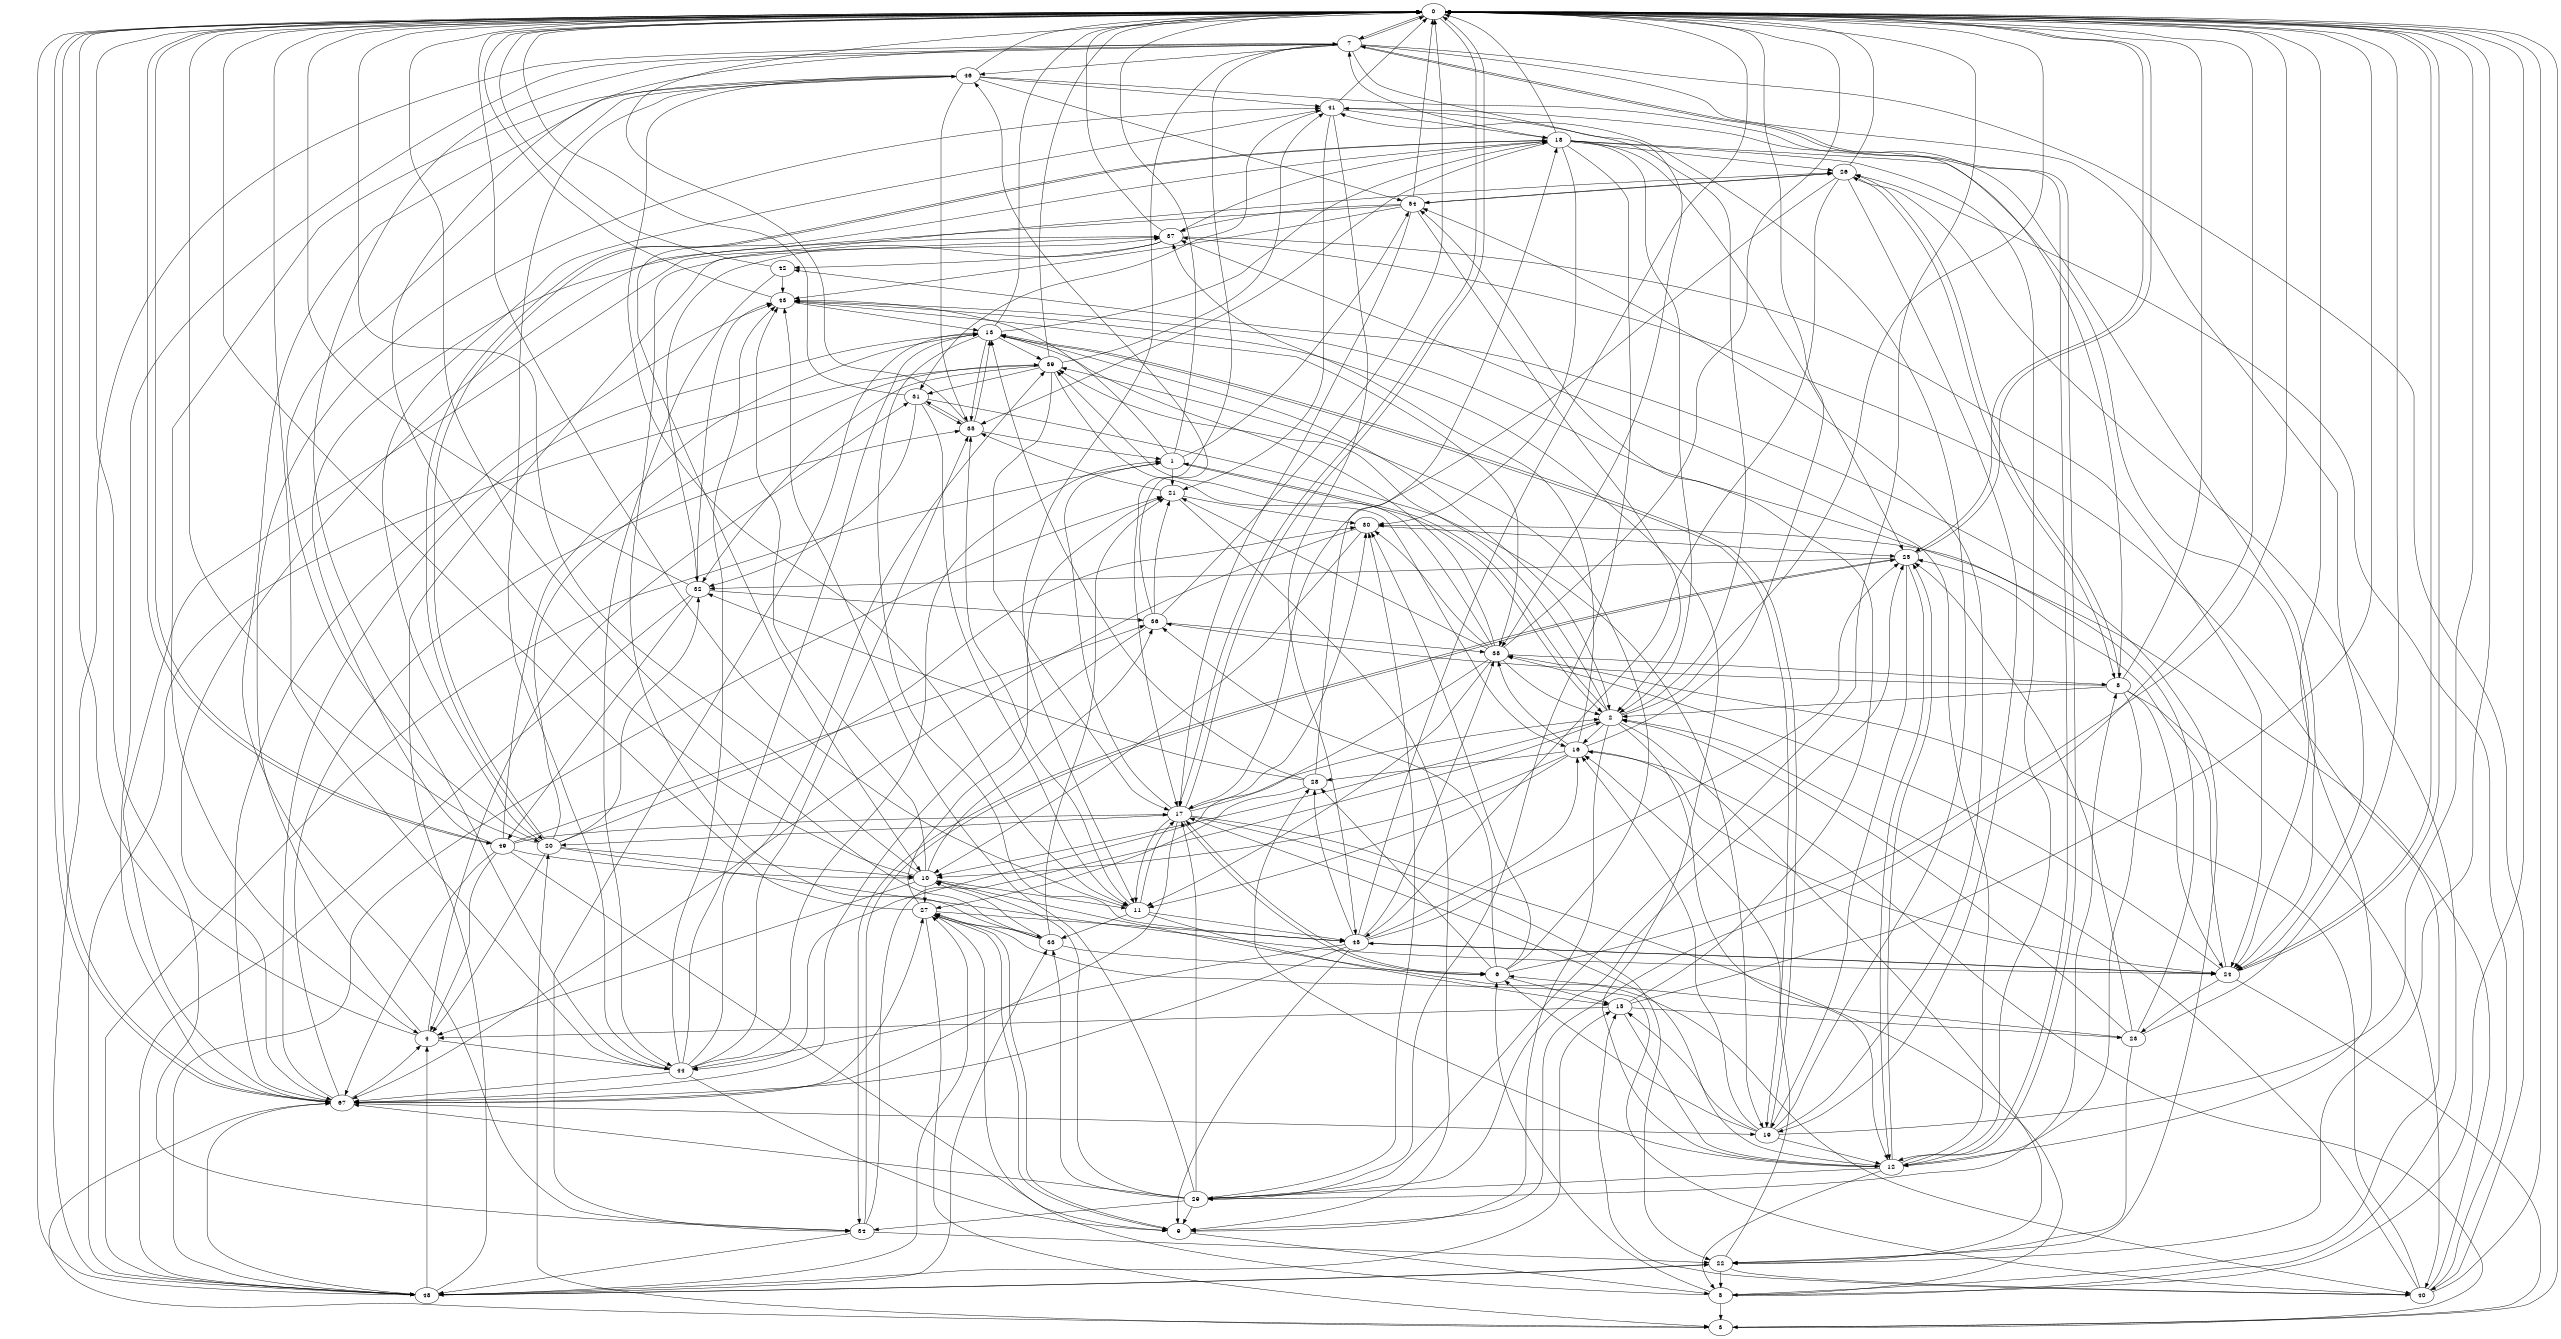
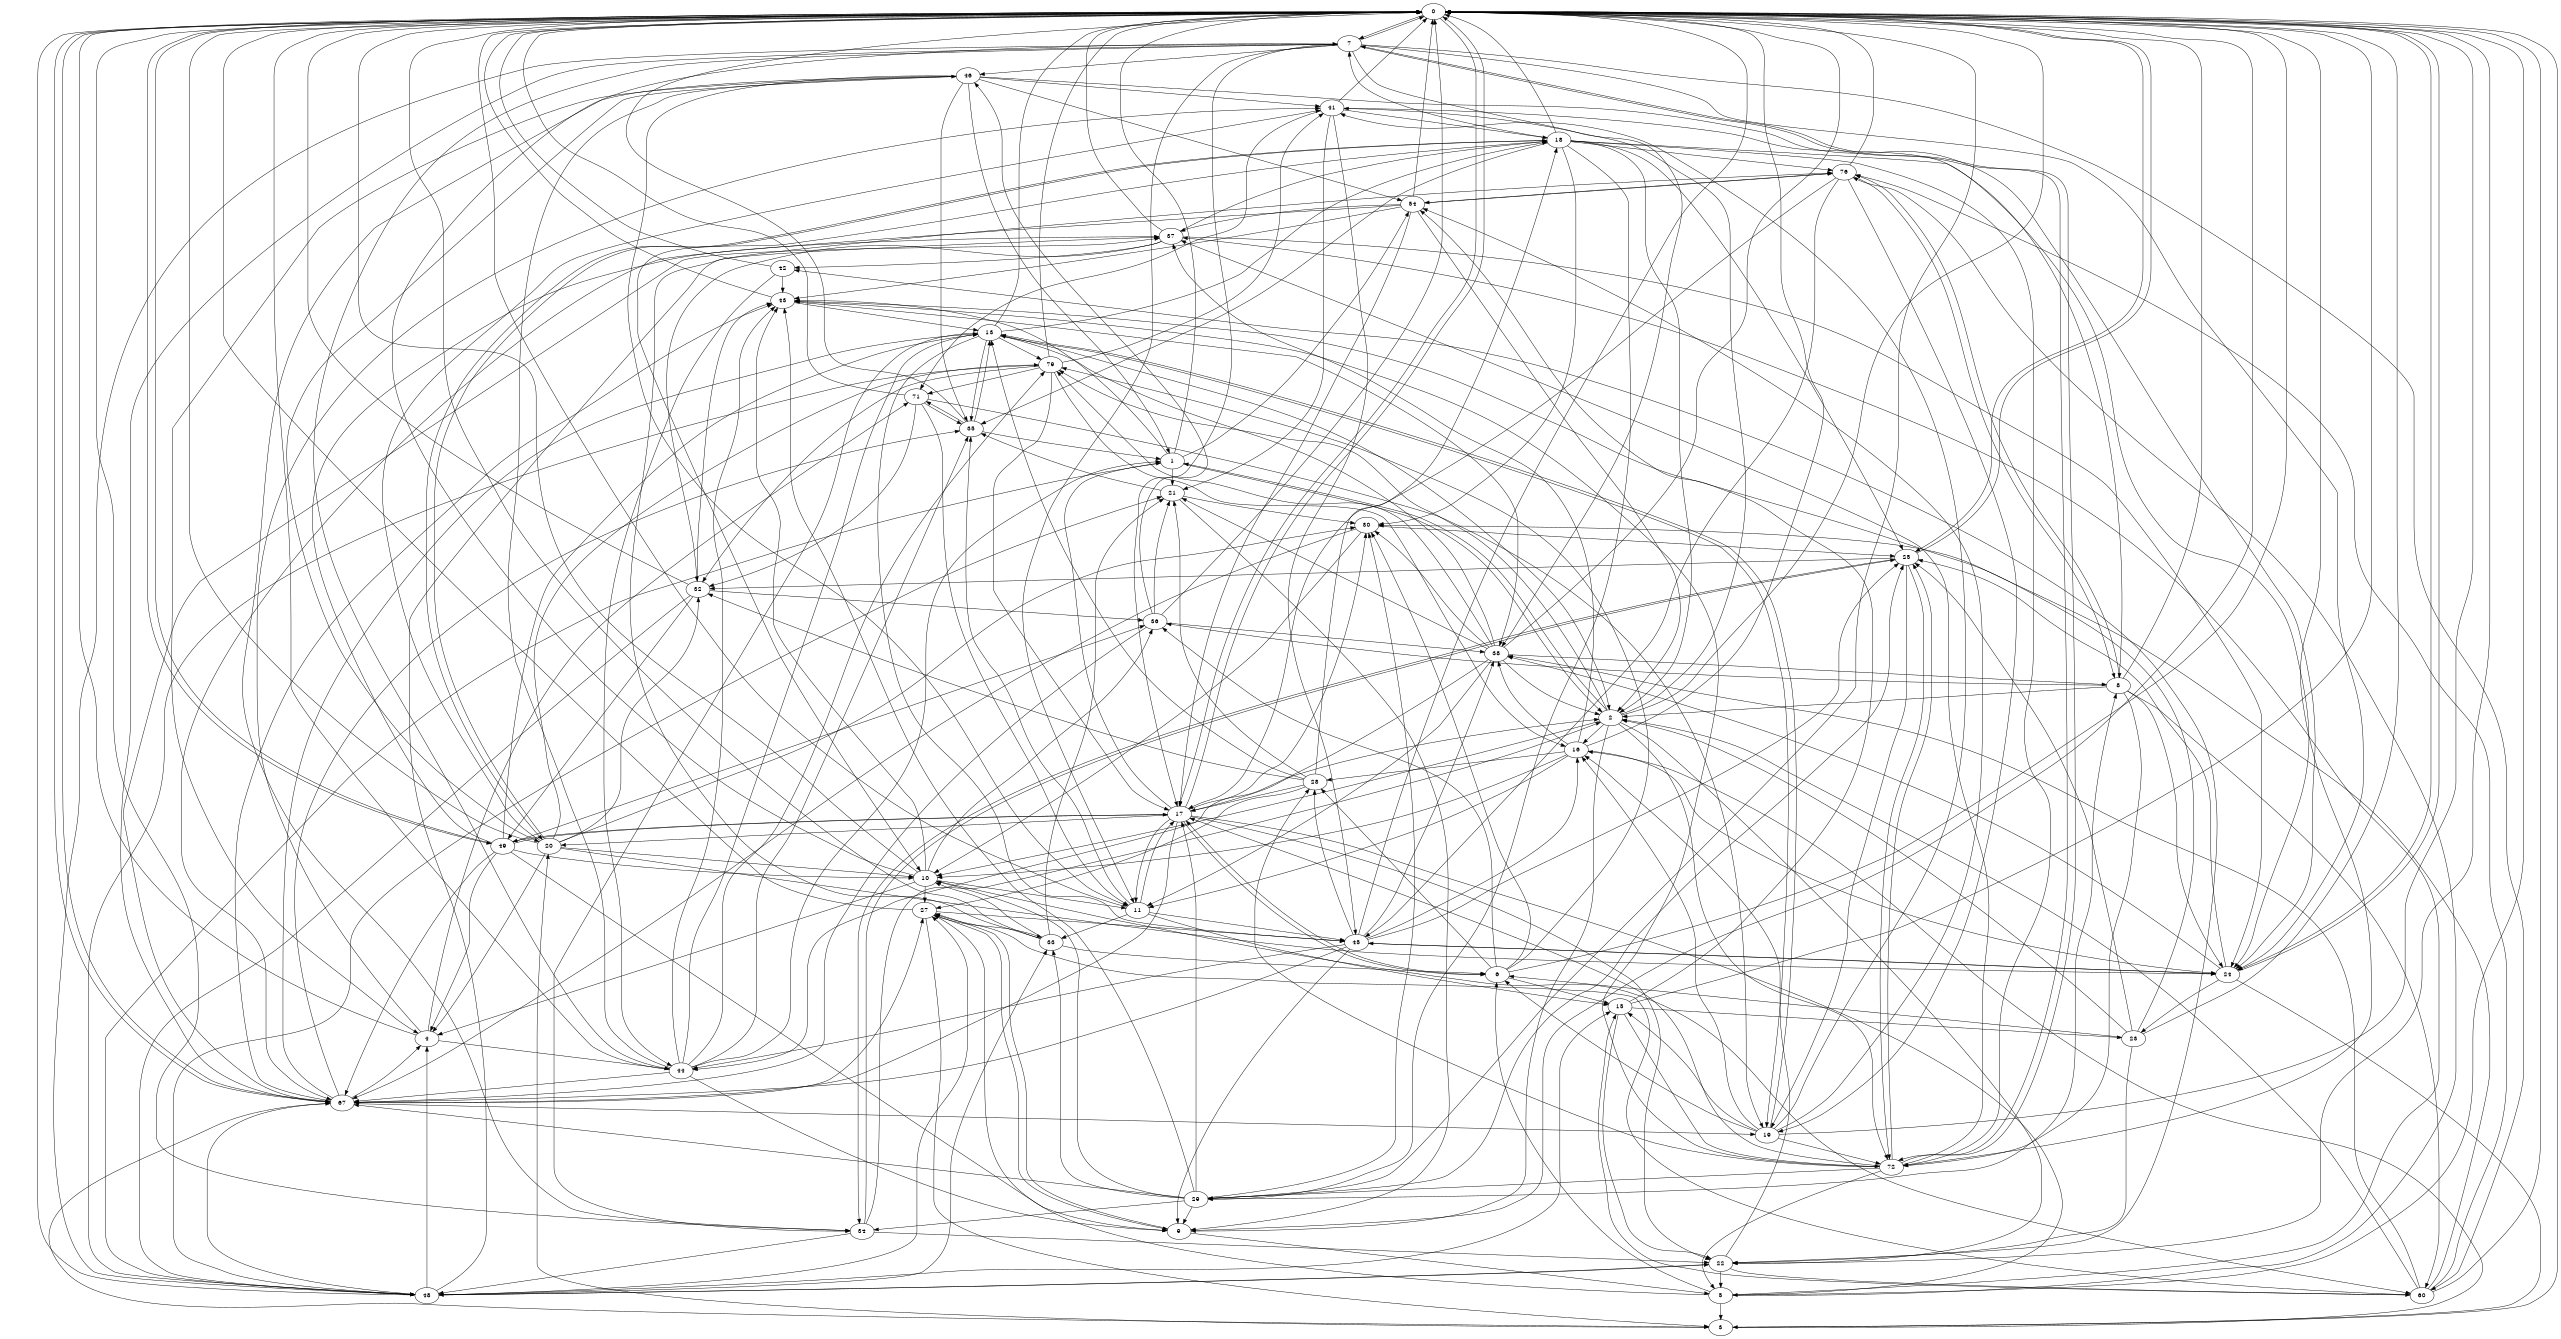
edge "46" -> "0": now "46" -> "1"
node "26": label "26" -> "76"
node "39": label "39" -> "79"
node "31": label "31" -> "71"
edge "27" -> "21": now "28" -> "21"
edge "28" -> "17": added
edge "17" -> "49": added
edge "15" -> "4": now "15" -> "22"
node "12": label "12" -> "72"
node "40": label "40" -> "60"
